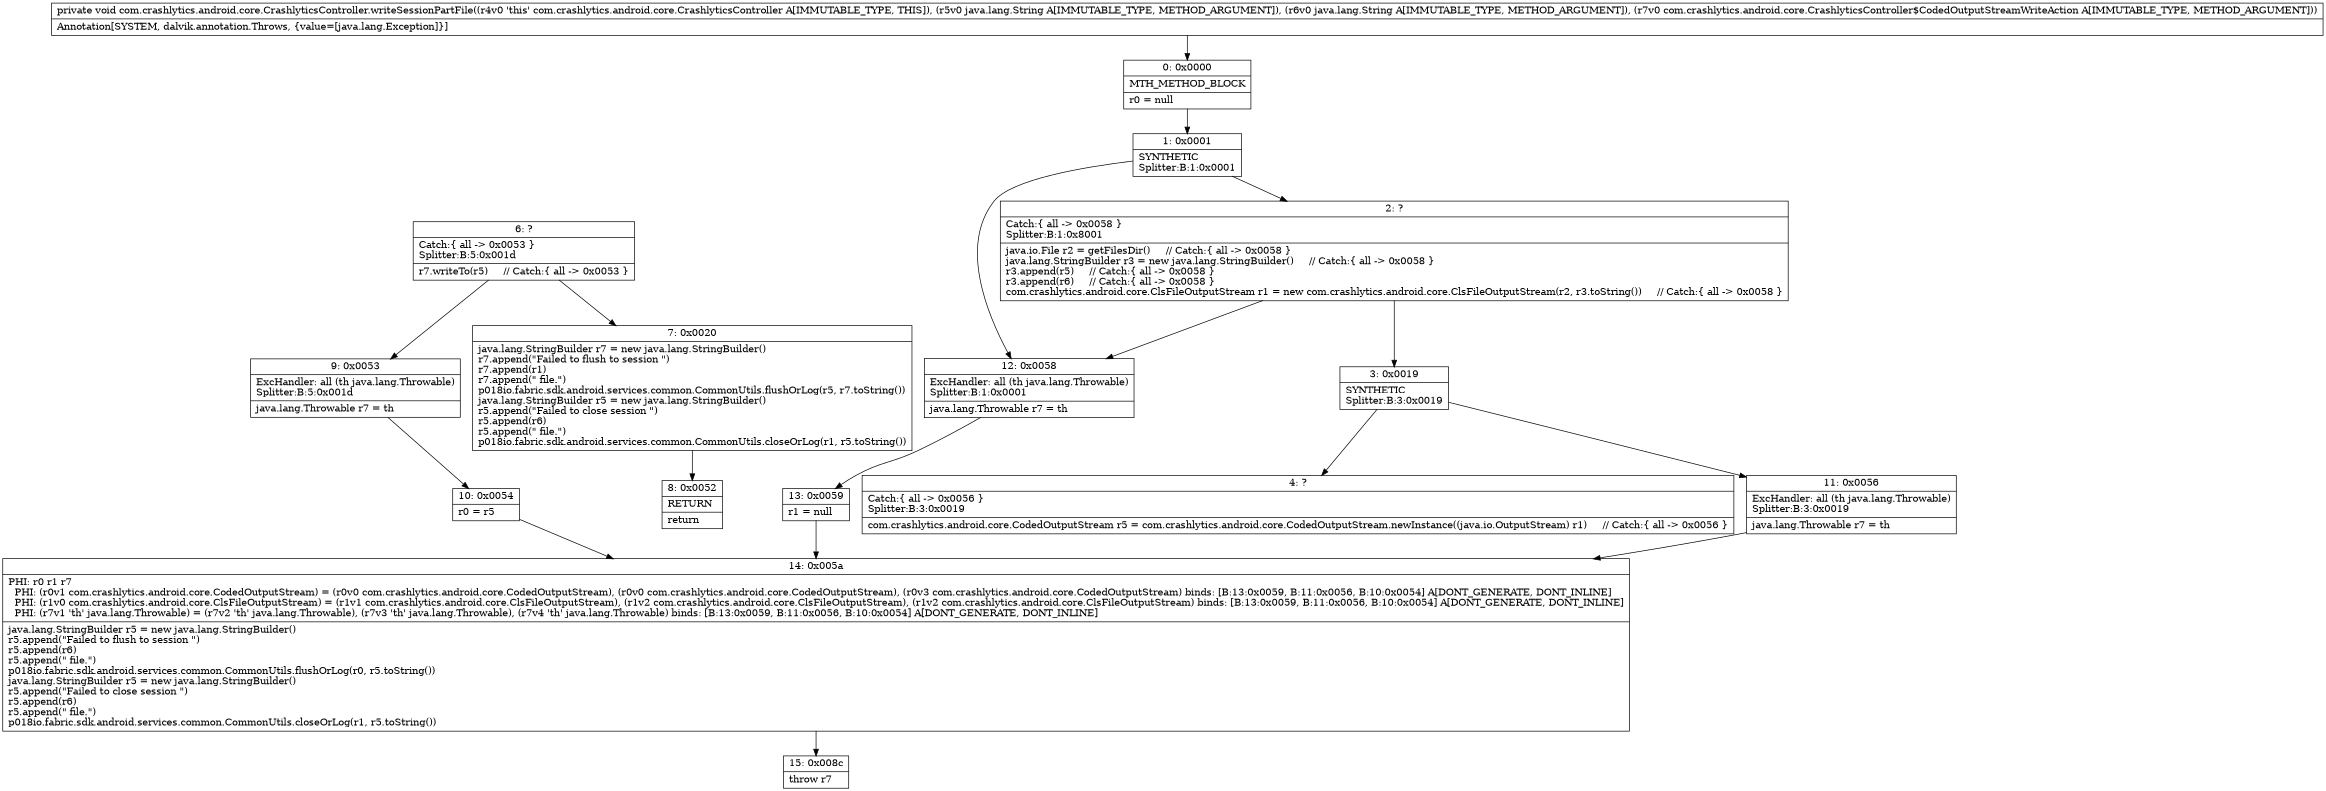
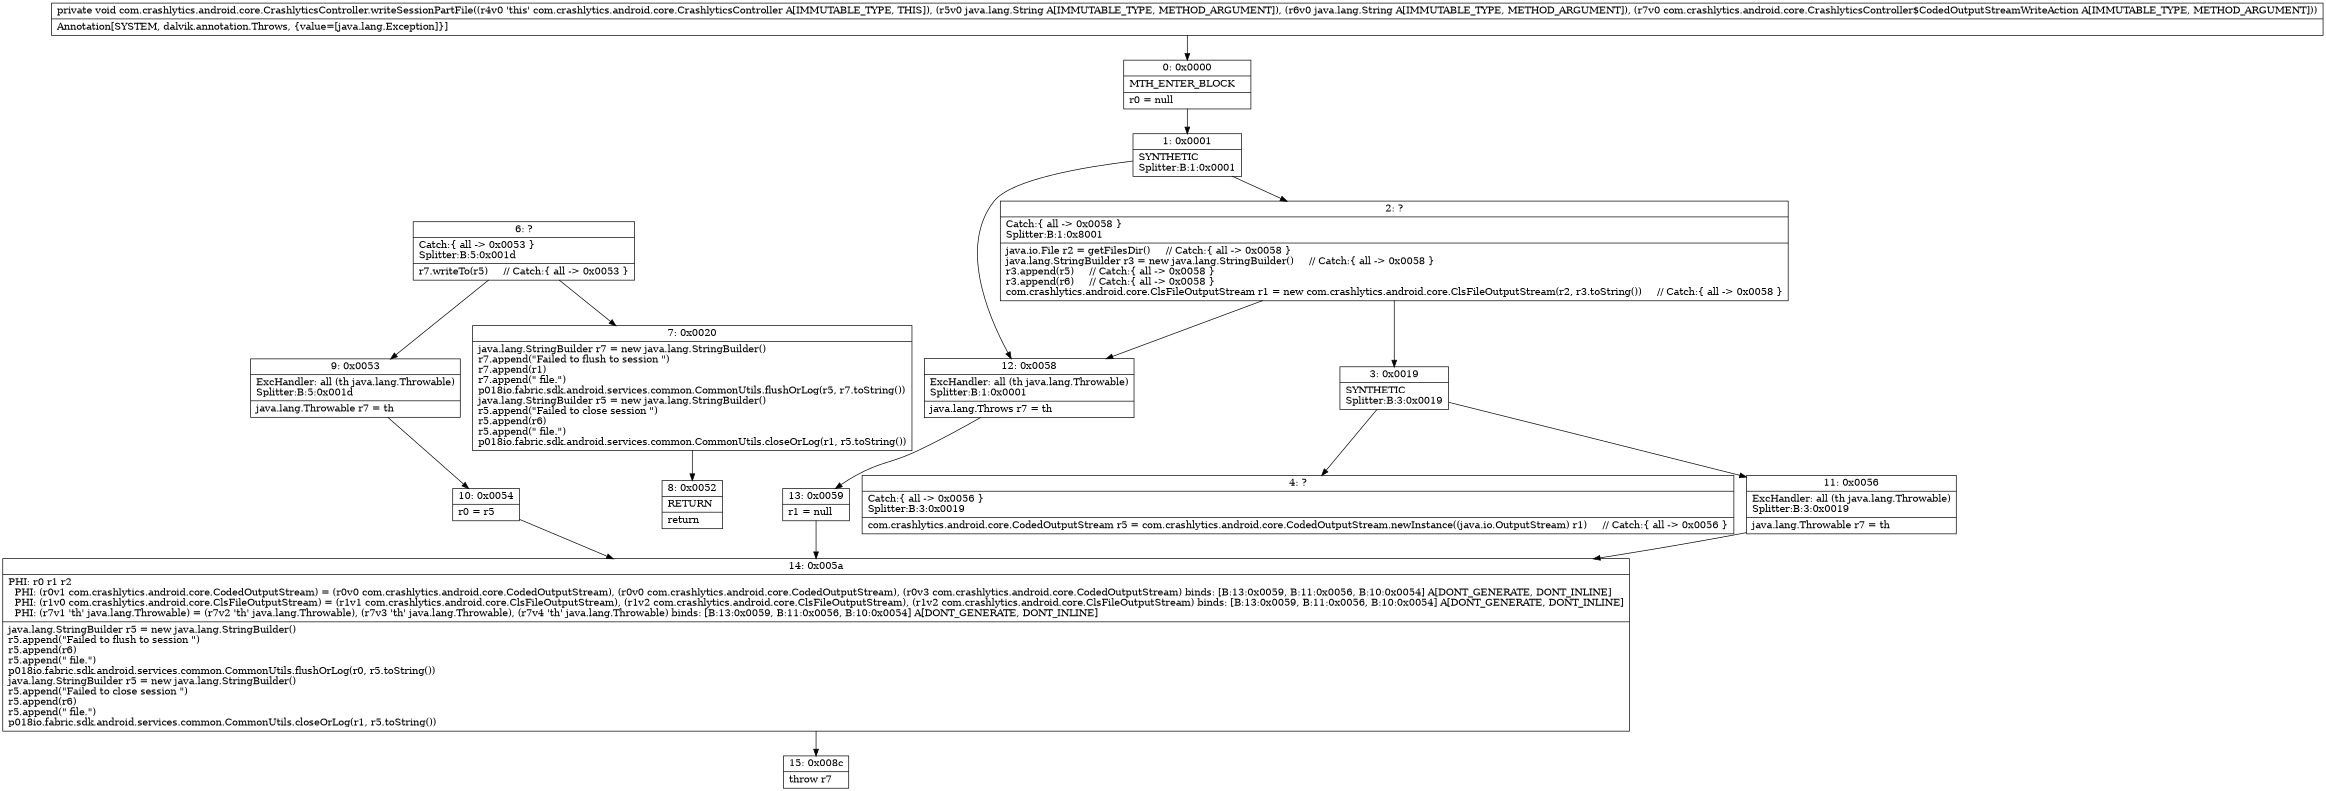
node "0: 0x0000": text "MTH_METHOD_BLOCK" -> "MTH_ENTER_BLOCK"
node "12: 0x0058": text "java.lang.Throwable r7 = th" -> "java.lang.Throws r7 = th"
node "14: 0x005a": text "PHI: r0 r1 r7" -> "PHI: r0 r1 r2"
